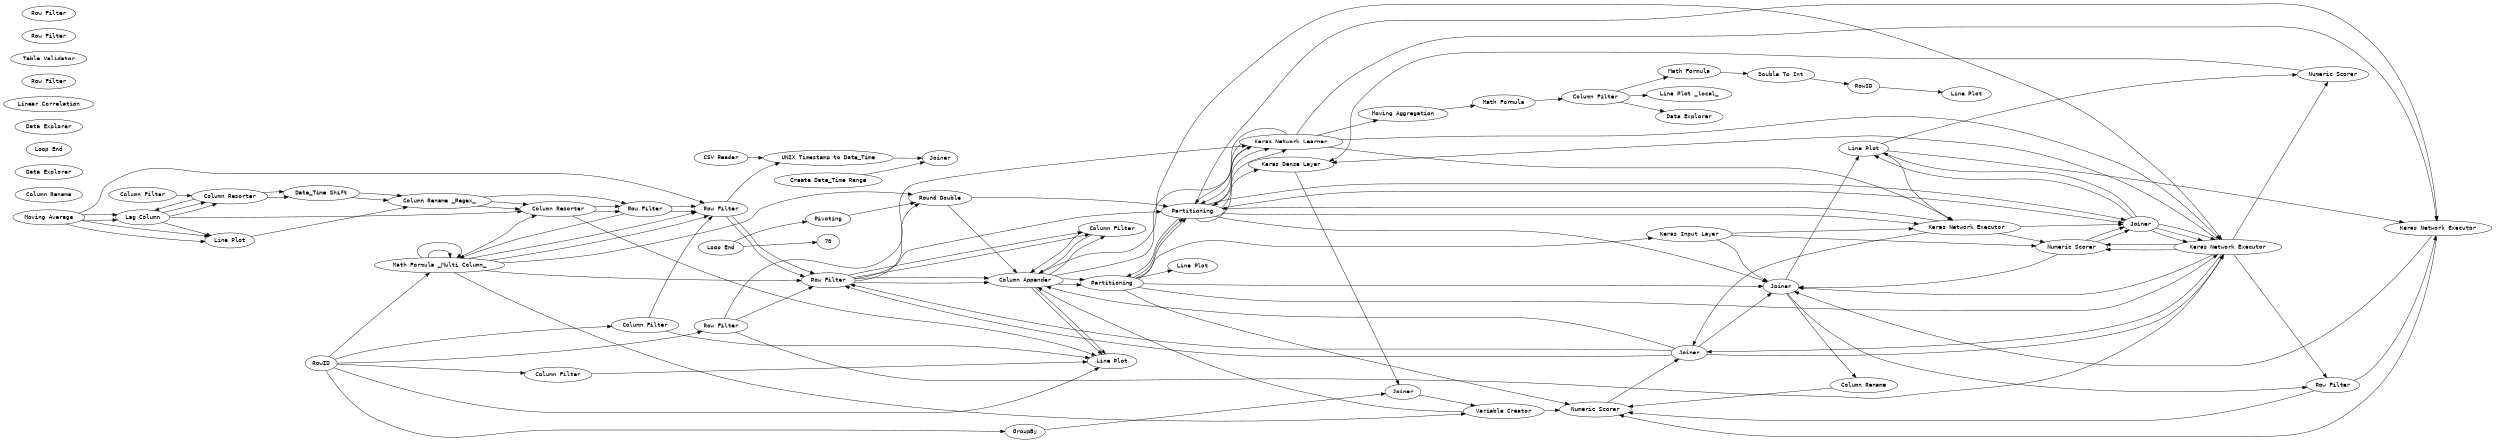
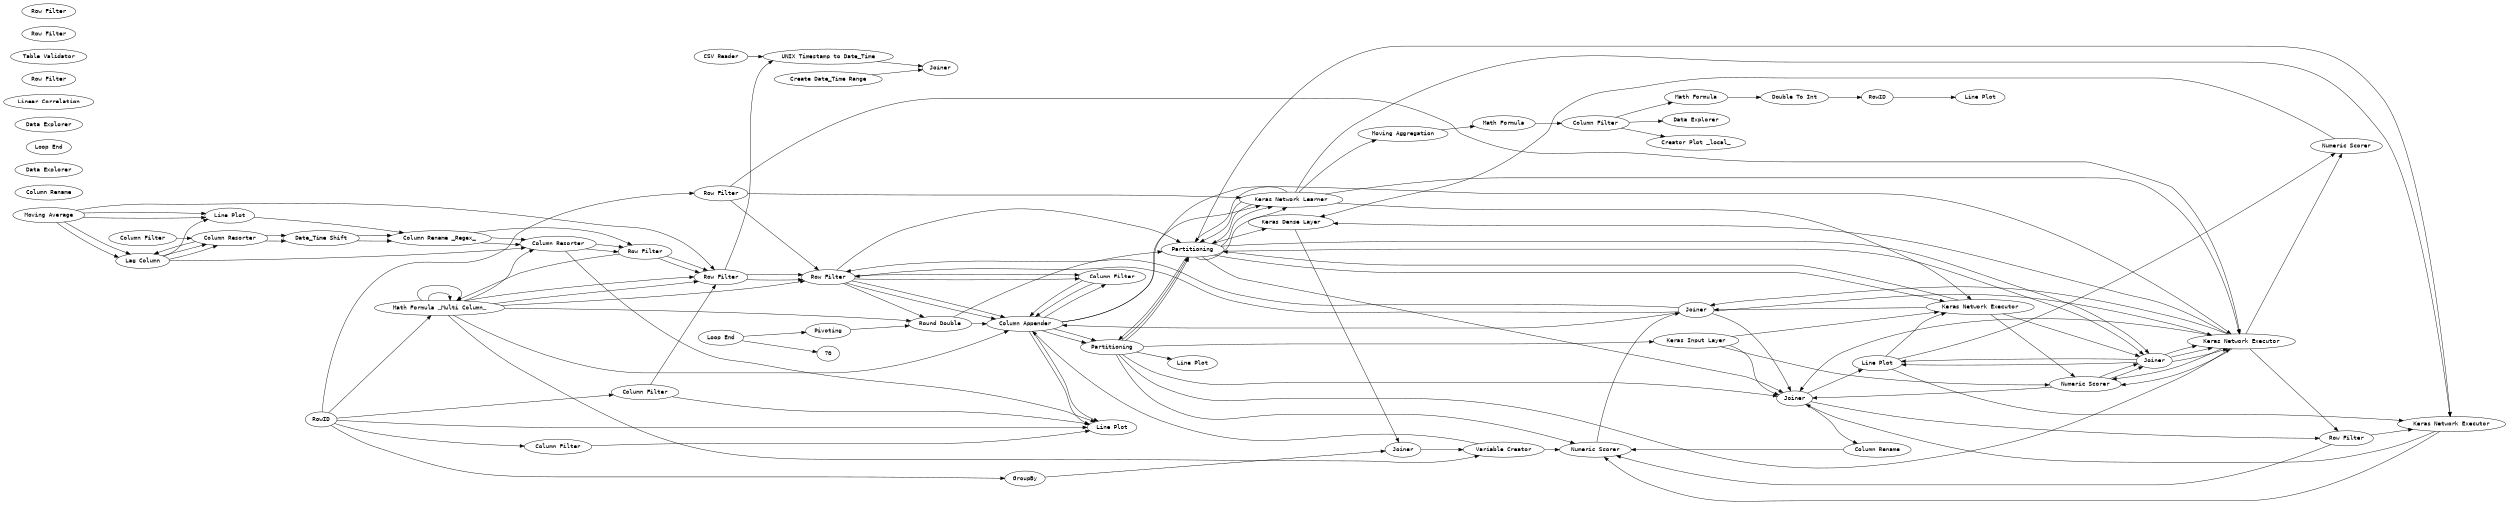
node "Line Plot _local_": label "Line Plot _local_" -> "Creator Plot _local_"
edge "Math Formula _Multi Column_" -> "Column Appender": added
